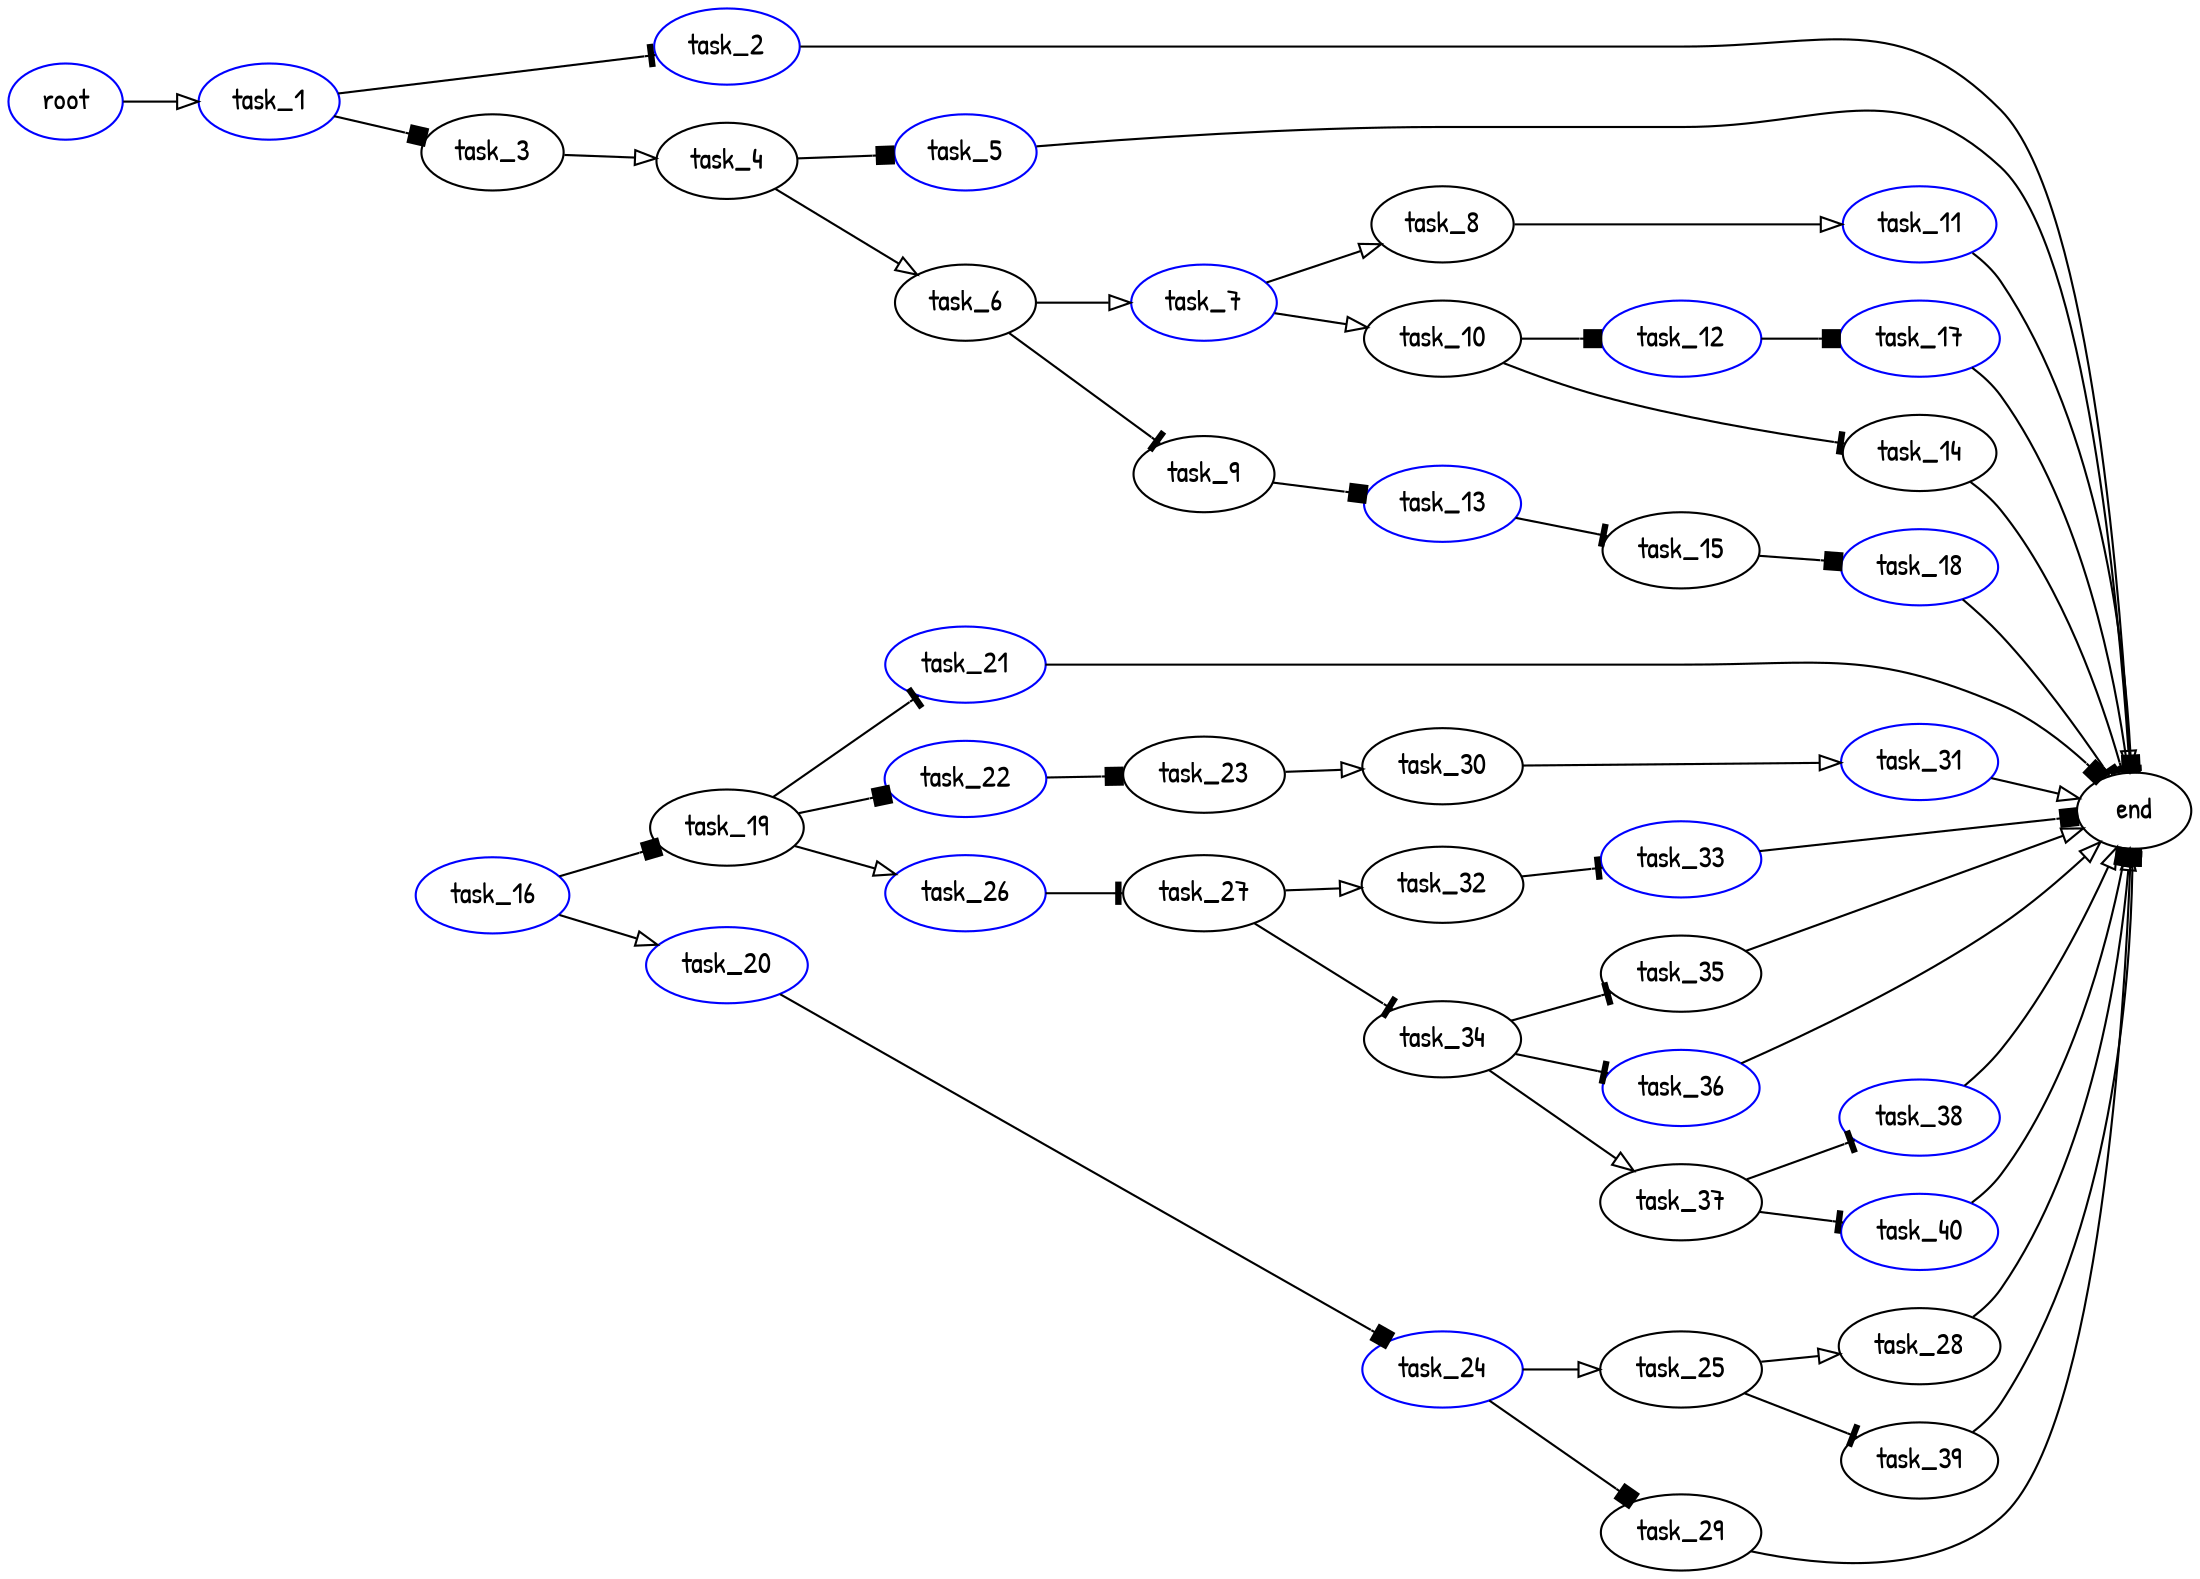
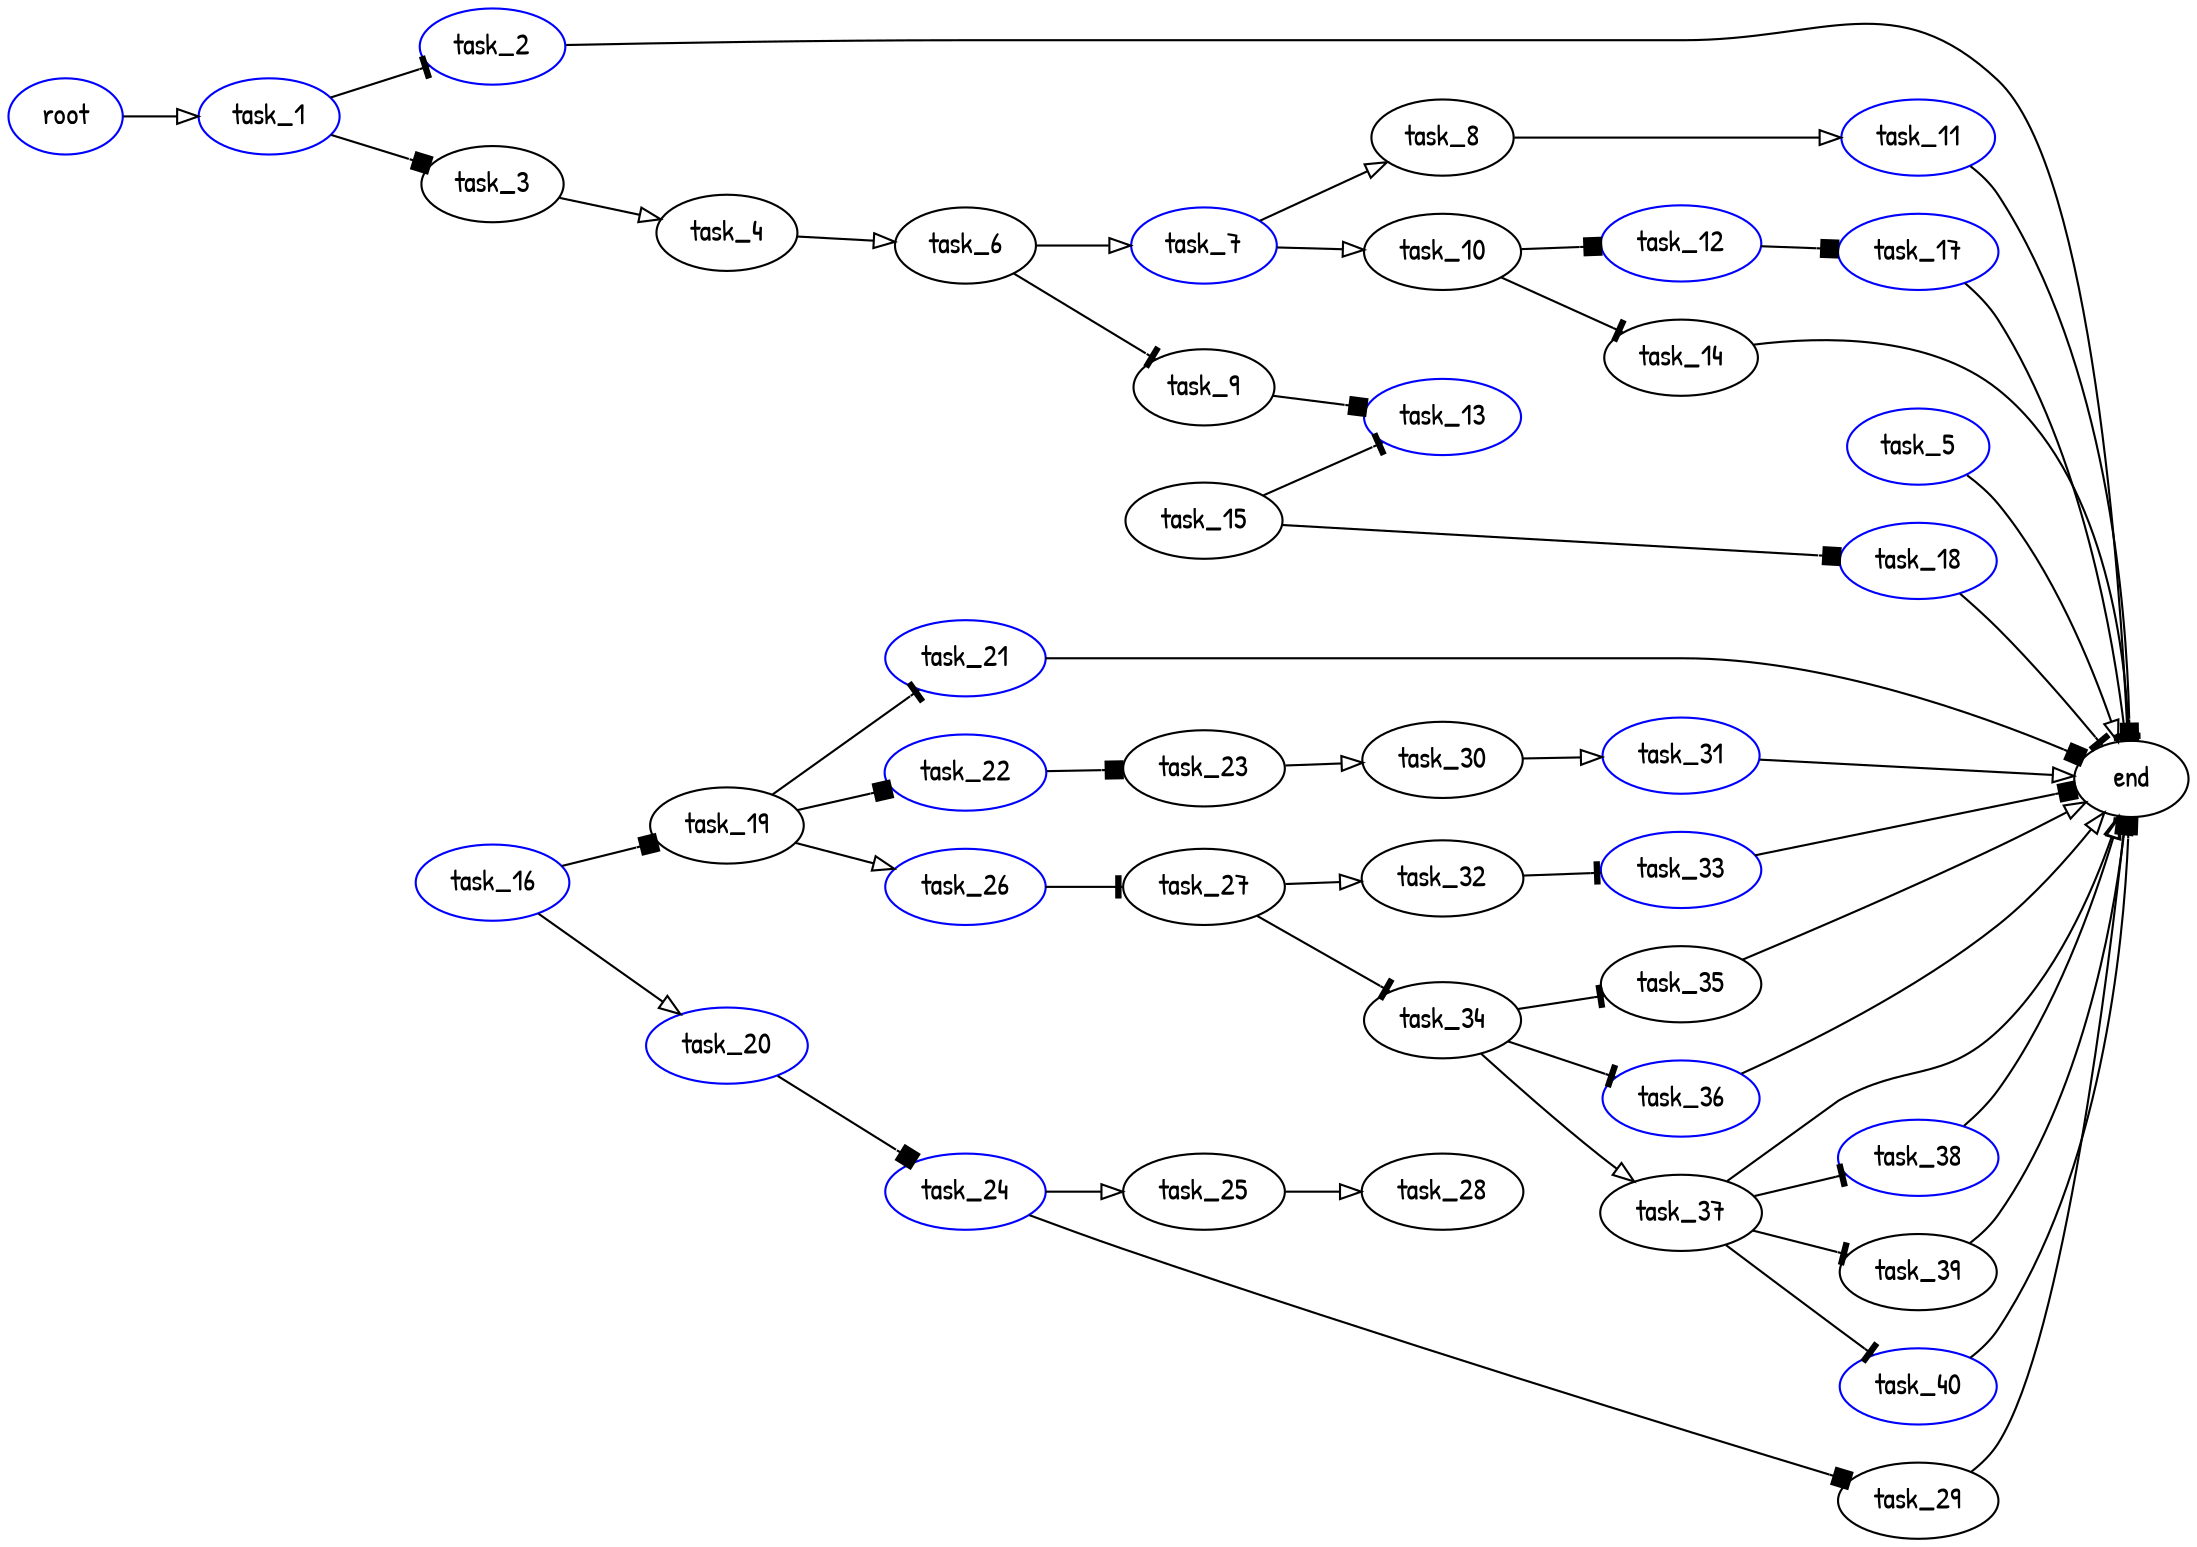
edge "task_4" -> "task_5": removed
edge "task_13" -> "task_15": reversed
edge "task_28" -> "end": now "task_37" -> "end"
edge "task_25" -> "task_39": now "task_37" -> "task_39"
